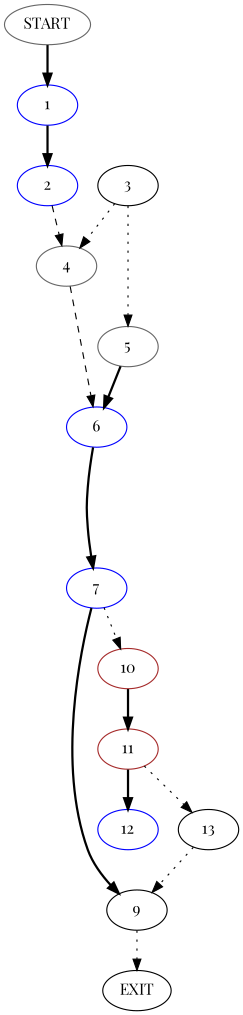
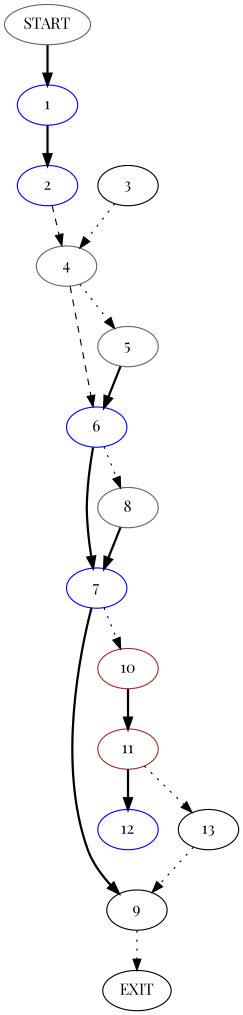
edge "3" -> "5": now "4" -> "5"
node "8": added
